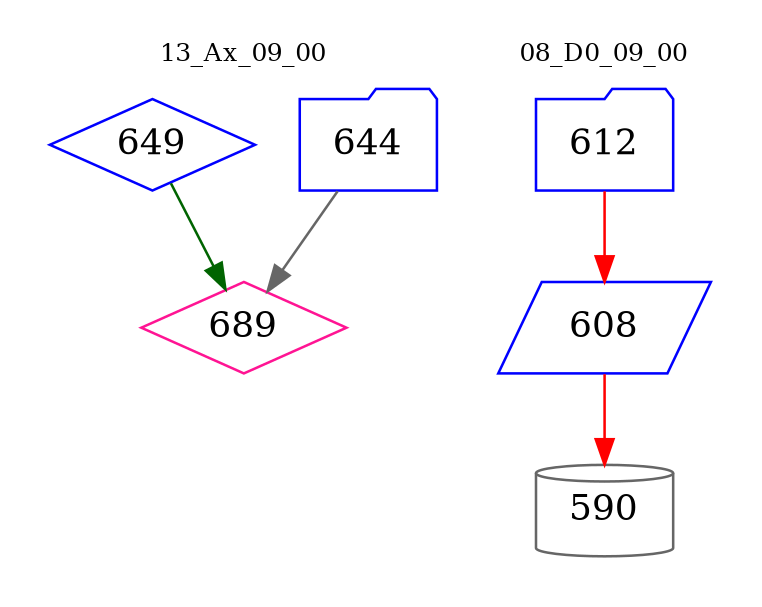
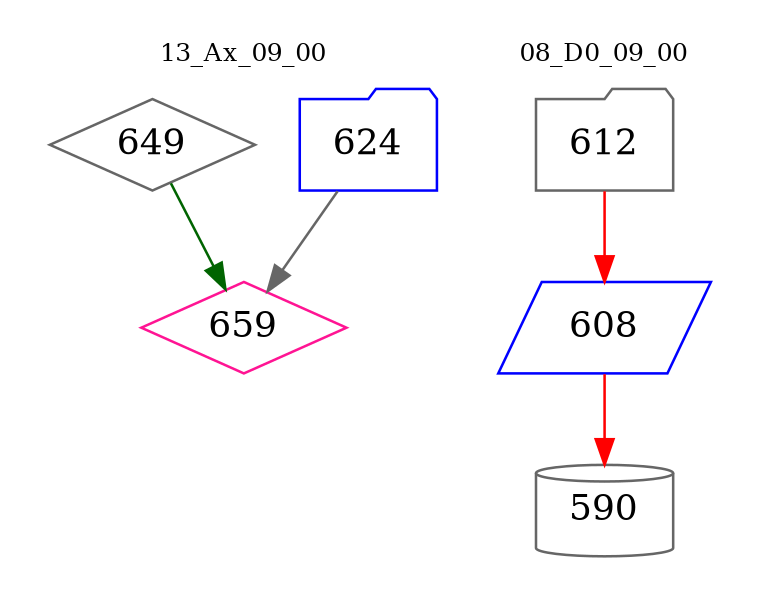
node "649": color blue -> gray40
node "644": label "644" -> "624"
node "612": color blue -> gray40
node "689": label "689" -> "659"
